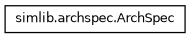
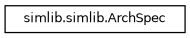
node "simlib.archspec.ArchSpec": label "simlib.archspec.ArchSpec" -> "simlib.simlib.ArchSpec"
